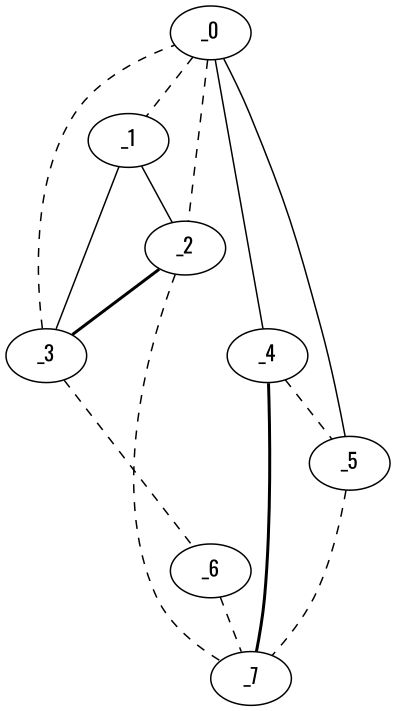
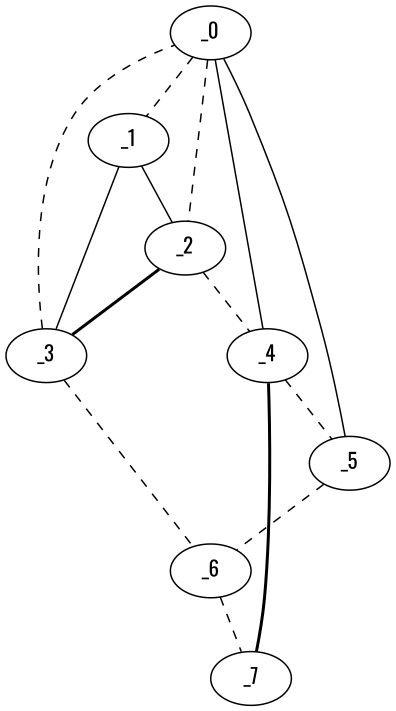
edge "_2" -- "_7": now "_2" -- "_4"
edge "_5" -- "_7": now "_5" -- "_6"
